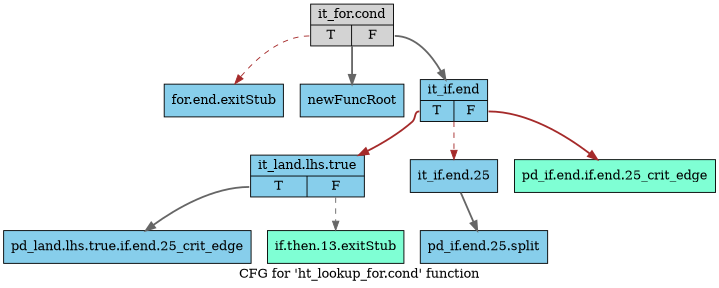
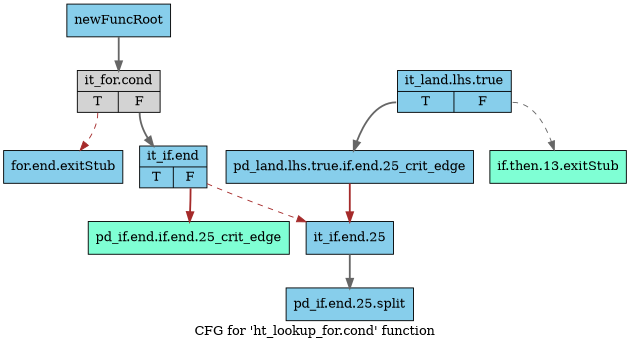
edge "it_for.cond" -> "newFuncRoot": reversed
edge "it_if.end" -> "it_land.lhs.true": removed
edge "pd_land.lhs.true.if.end.25_crit_edge" -> "it_if.end.25": added
